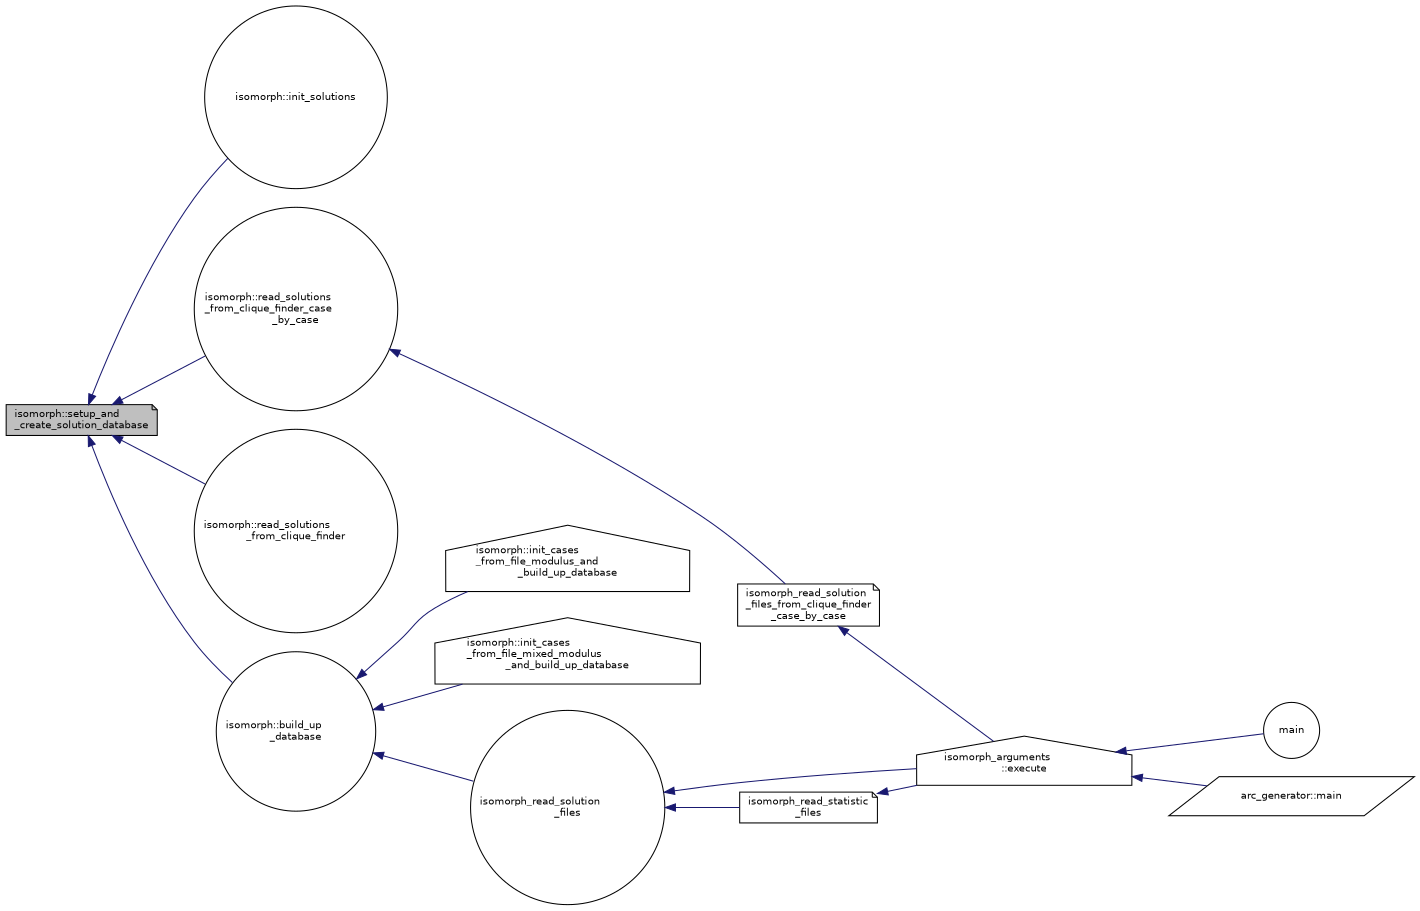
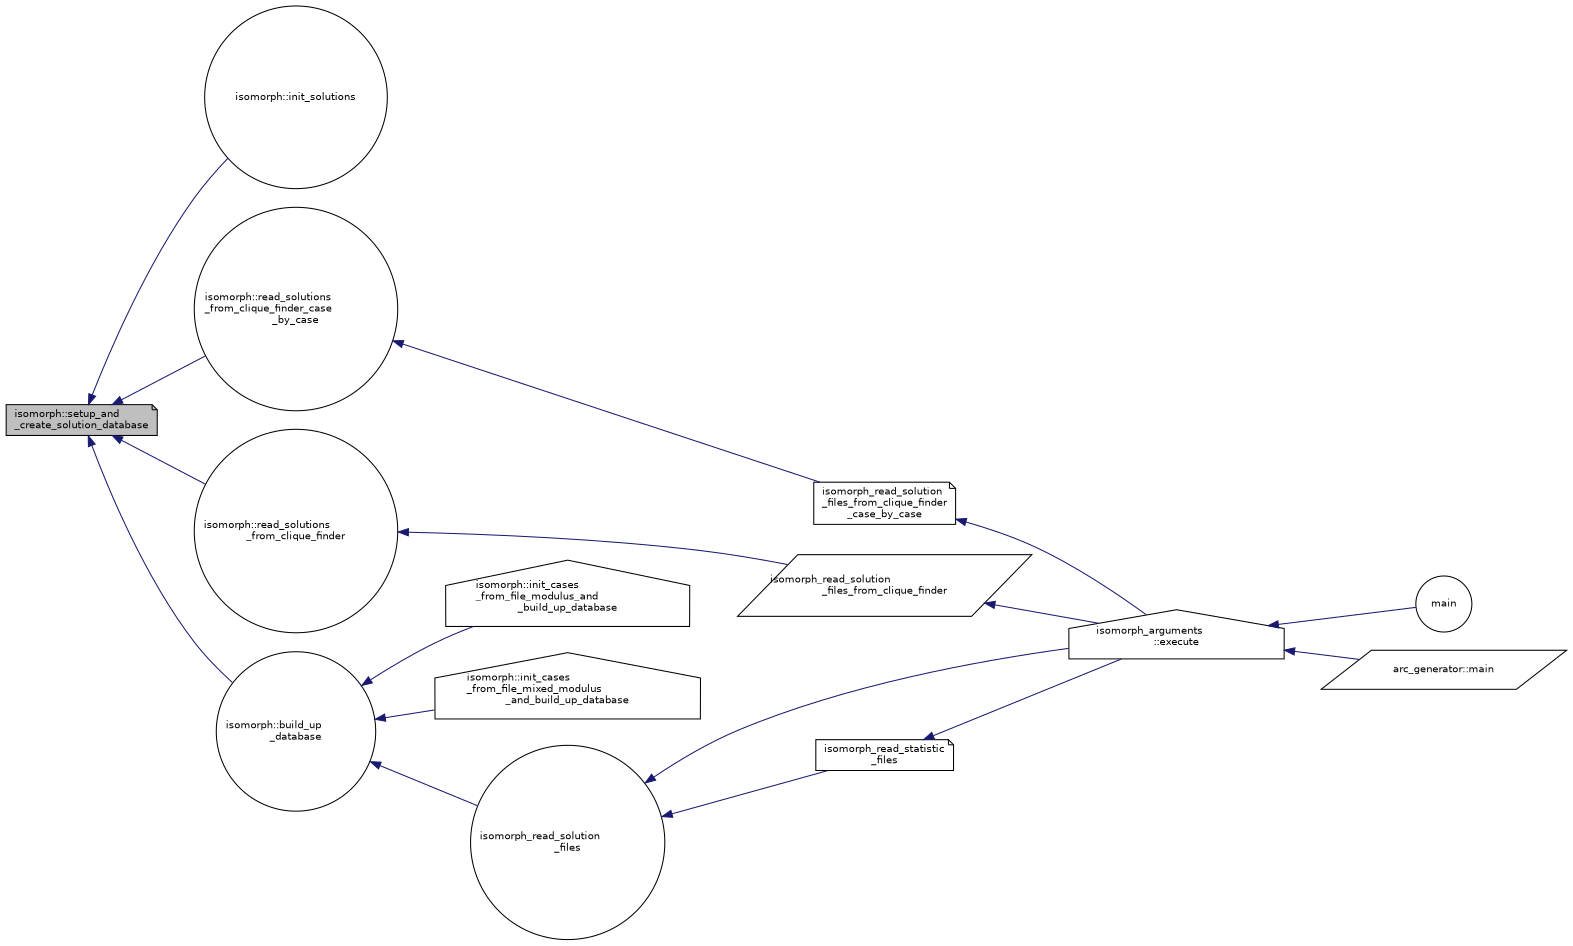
node "isomorph_read_solution _files_from_clique_finder": added
